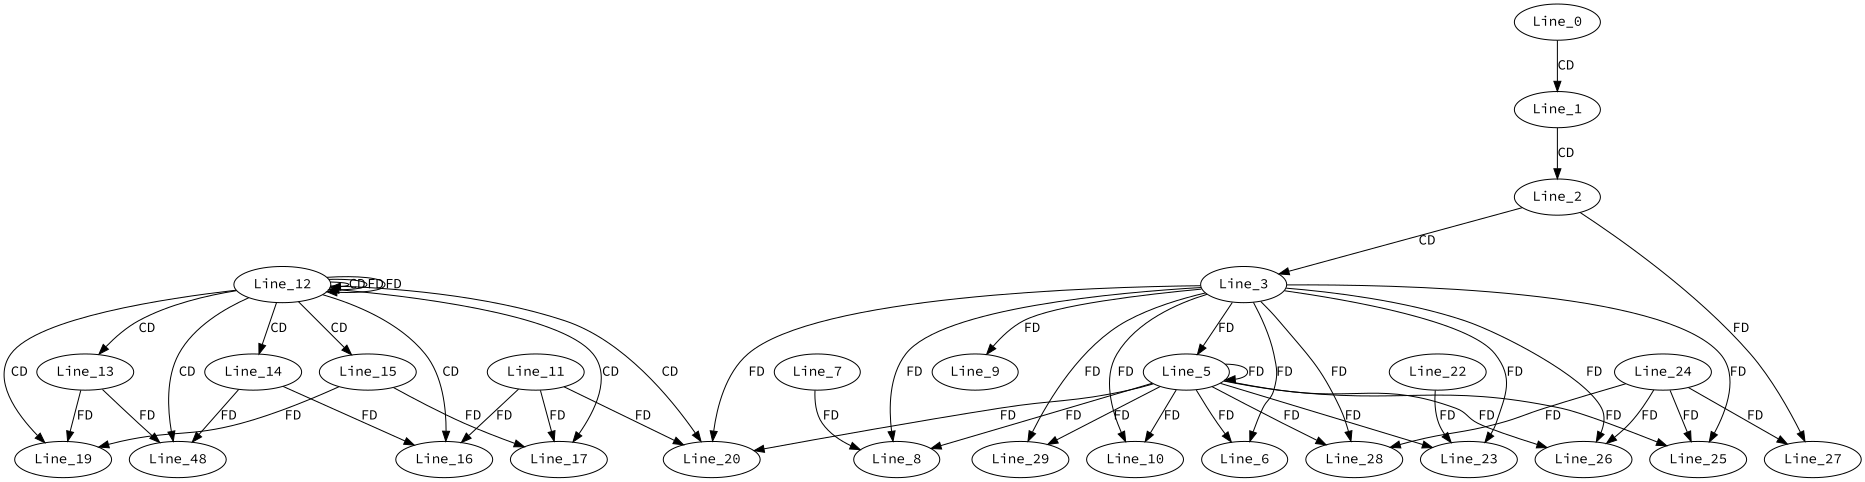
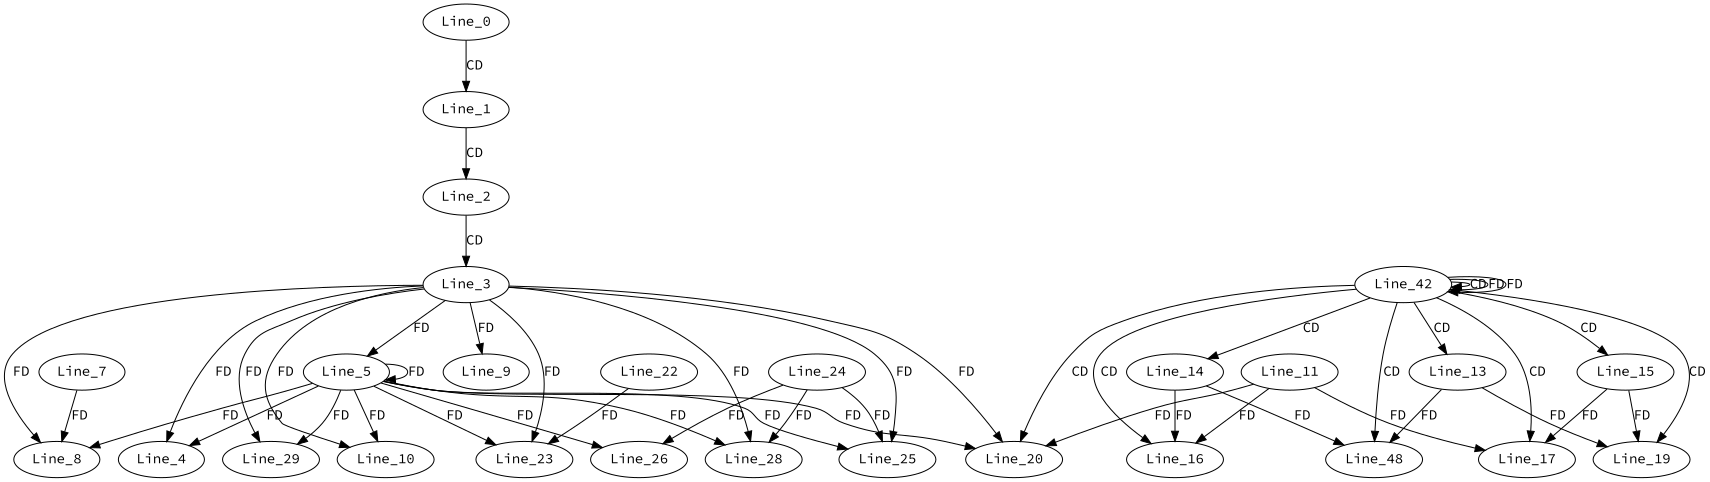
node "Line_12": label "Line_12" -> "Line_42"
edge "Line_3" -> "Line_26": removed, label "FD"
node "Line_6": label "Line_6" -> "Line_4"
node "Line_27": removed
